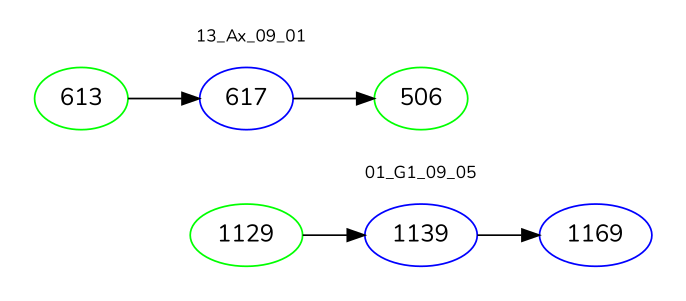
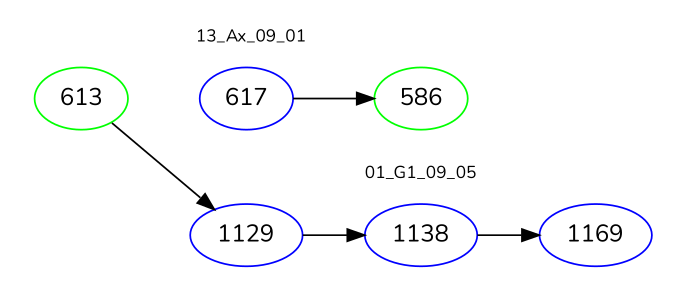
edge "613" -> "617": now "613" -> "1129"
node "506": label "506" -> "586"
node "1129": color green -> blue
node "1139": label "1139" -> "1138"
